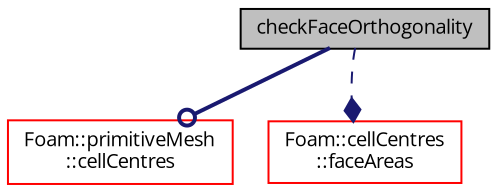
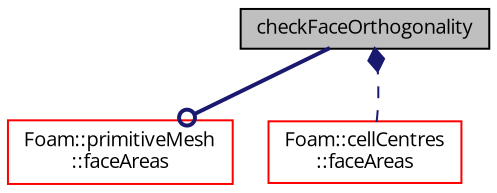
edge "checkFaceOrthogonality" -> "Foam::cellCentres ::faceAreas": reversed
node "Foam::primitiveMesh ::cellCentres": label "Foam::primitiveMesh ::cellCentres" -> "Foam::primitiveMesh ::faceAreas"
